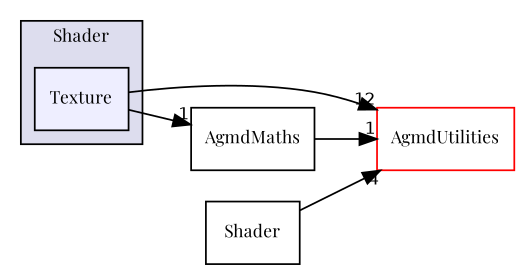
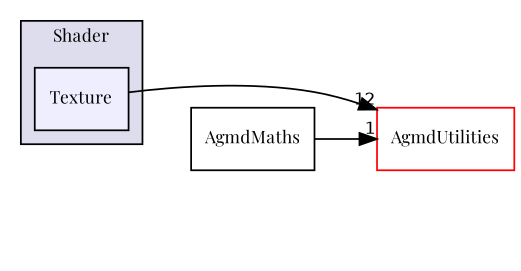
edge "Texture" -> "AgmdMaths": removed
node "Shader": removed
